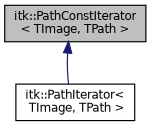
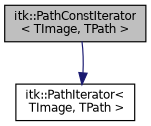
edge "itk::PathIterator< TImage, TPath >" -> "itk::PathConstIterator < TImage, TPath >": reversed
